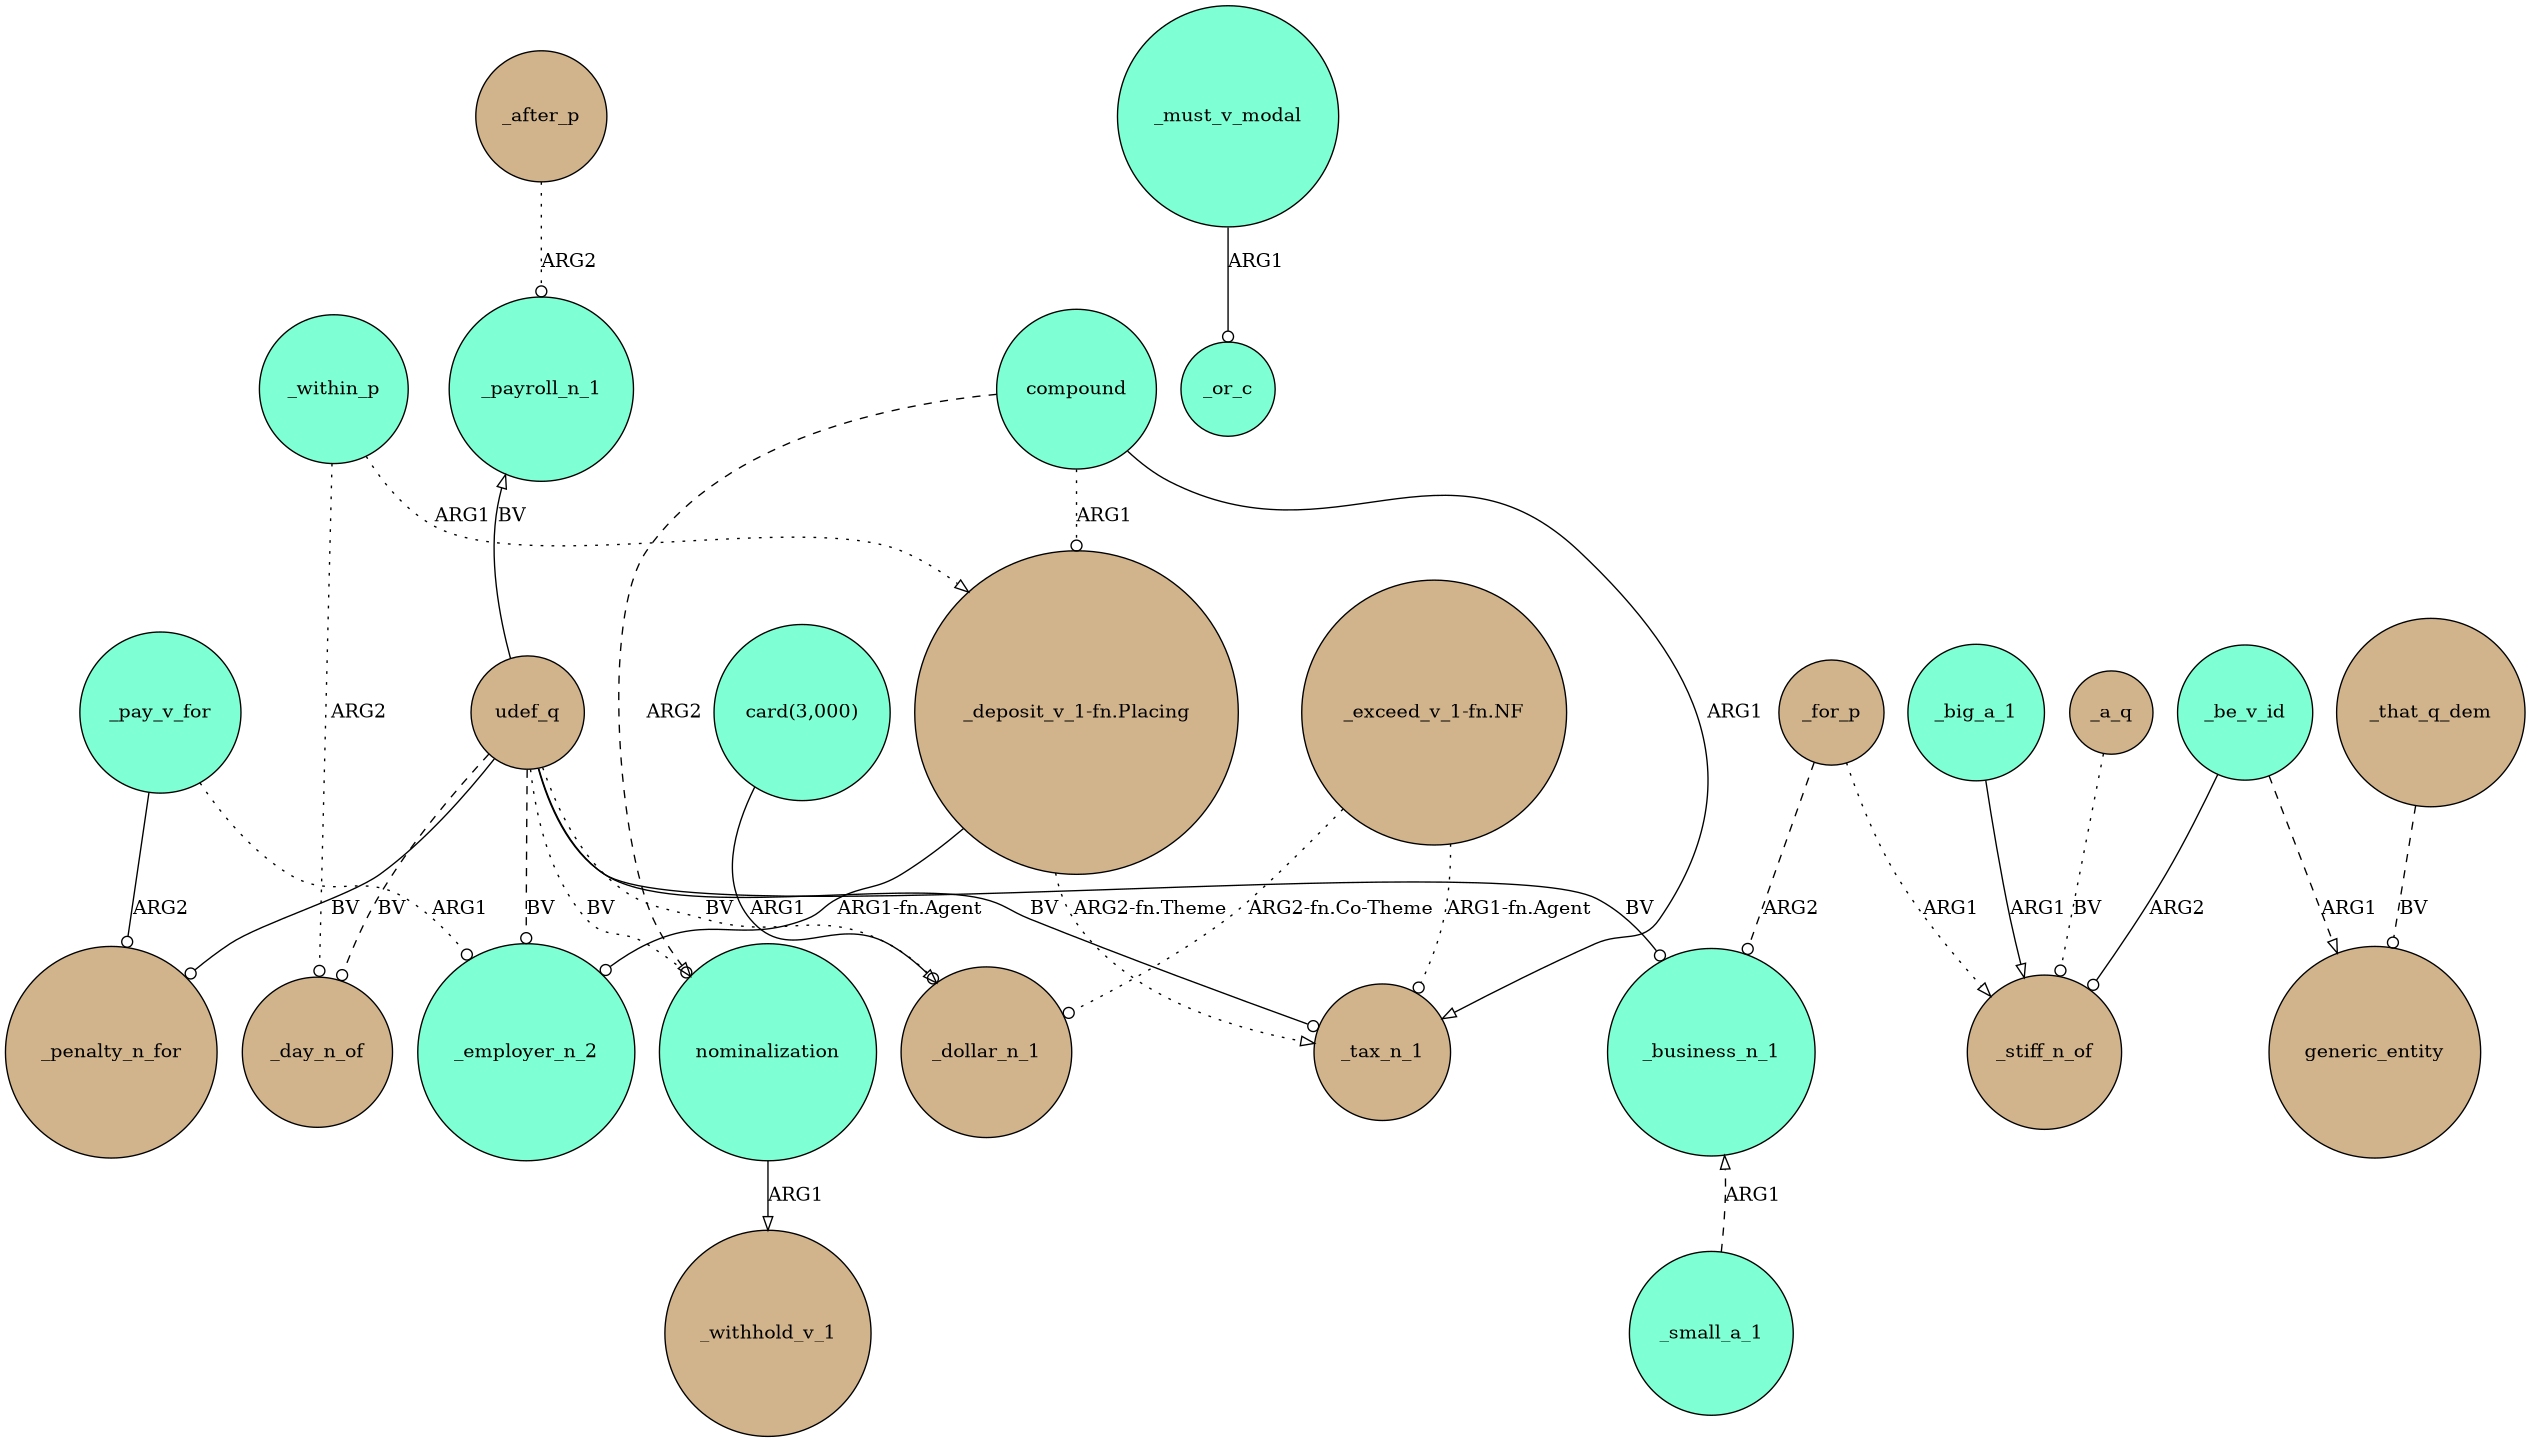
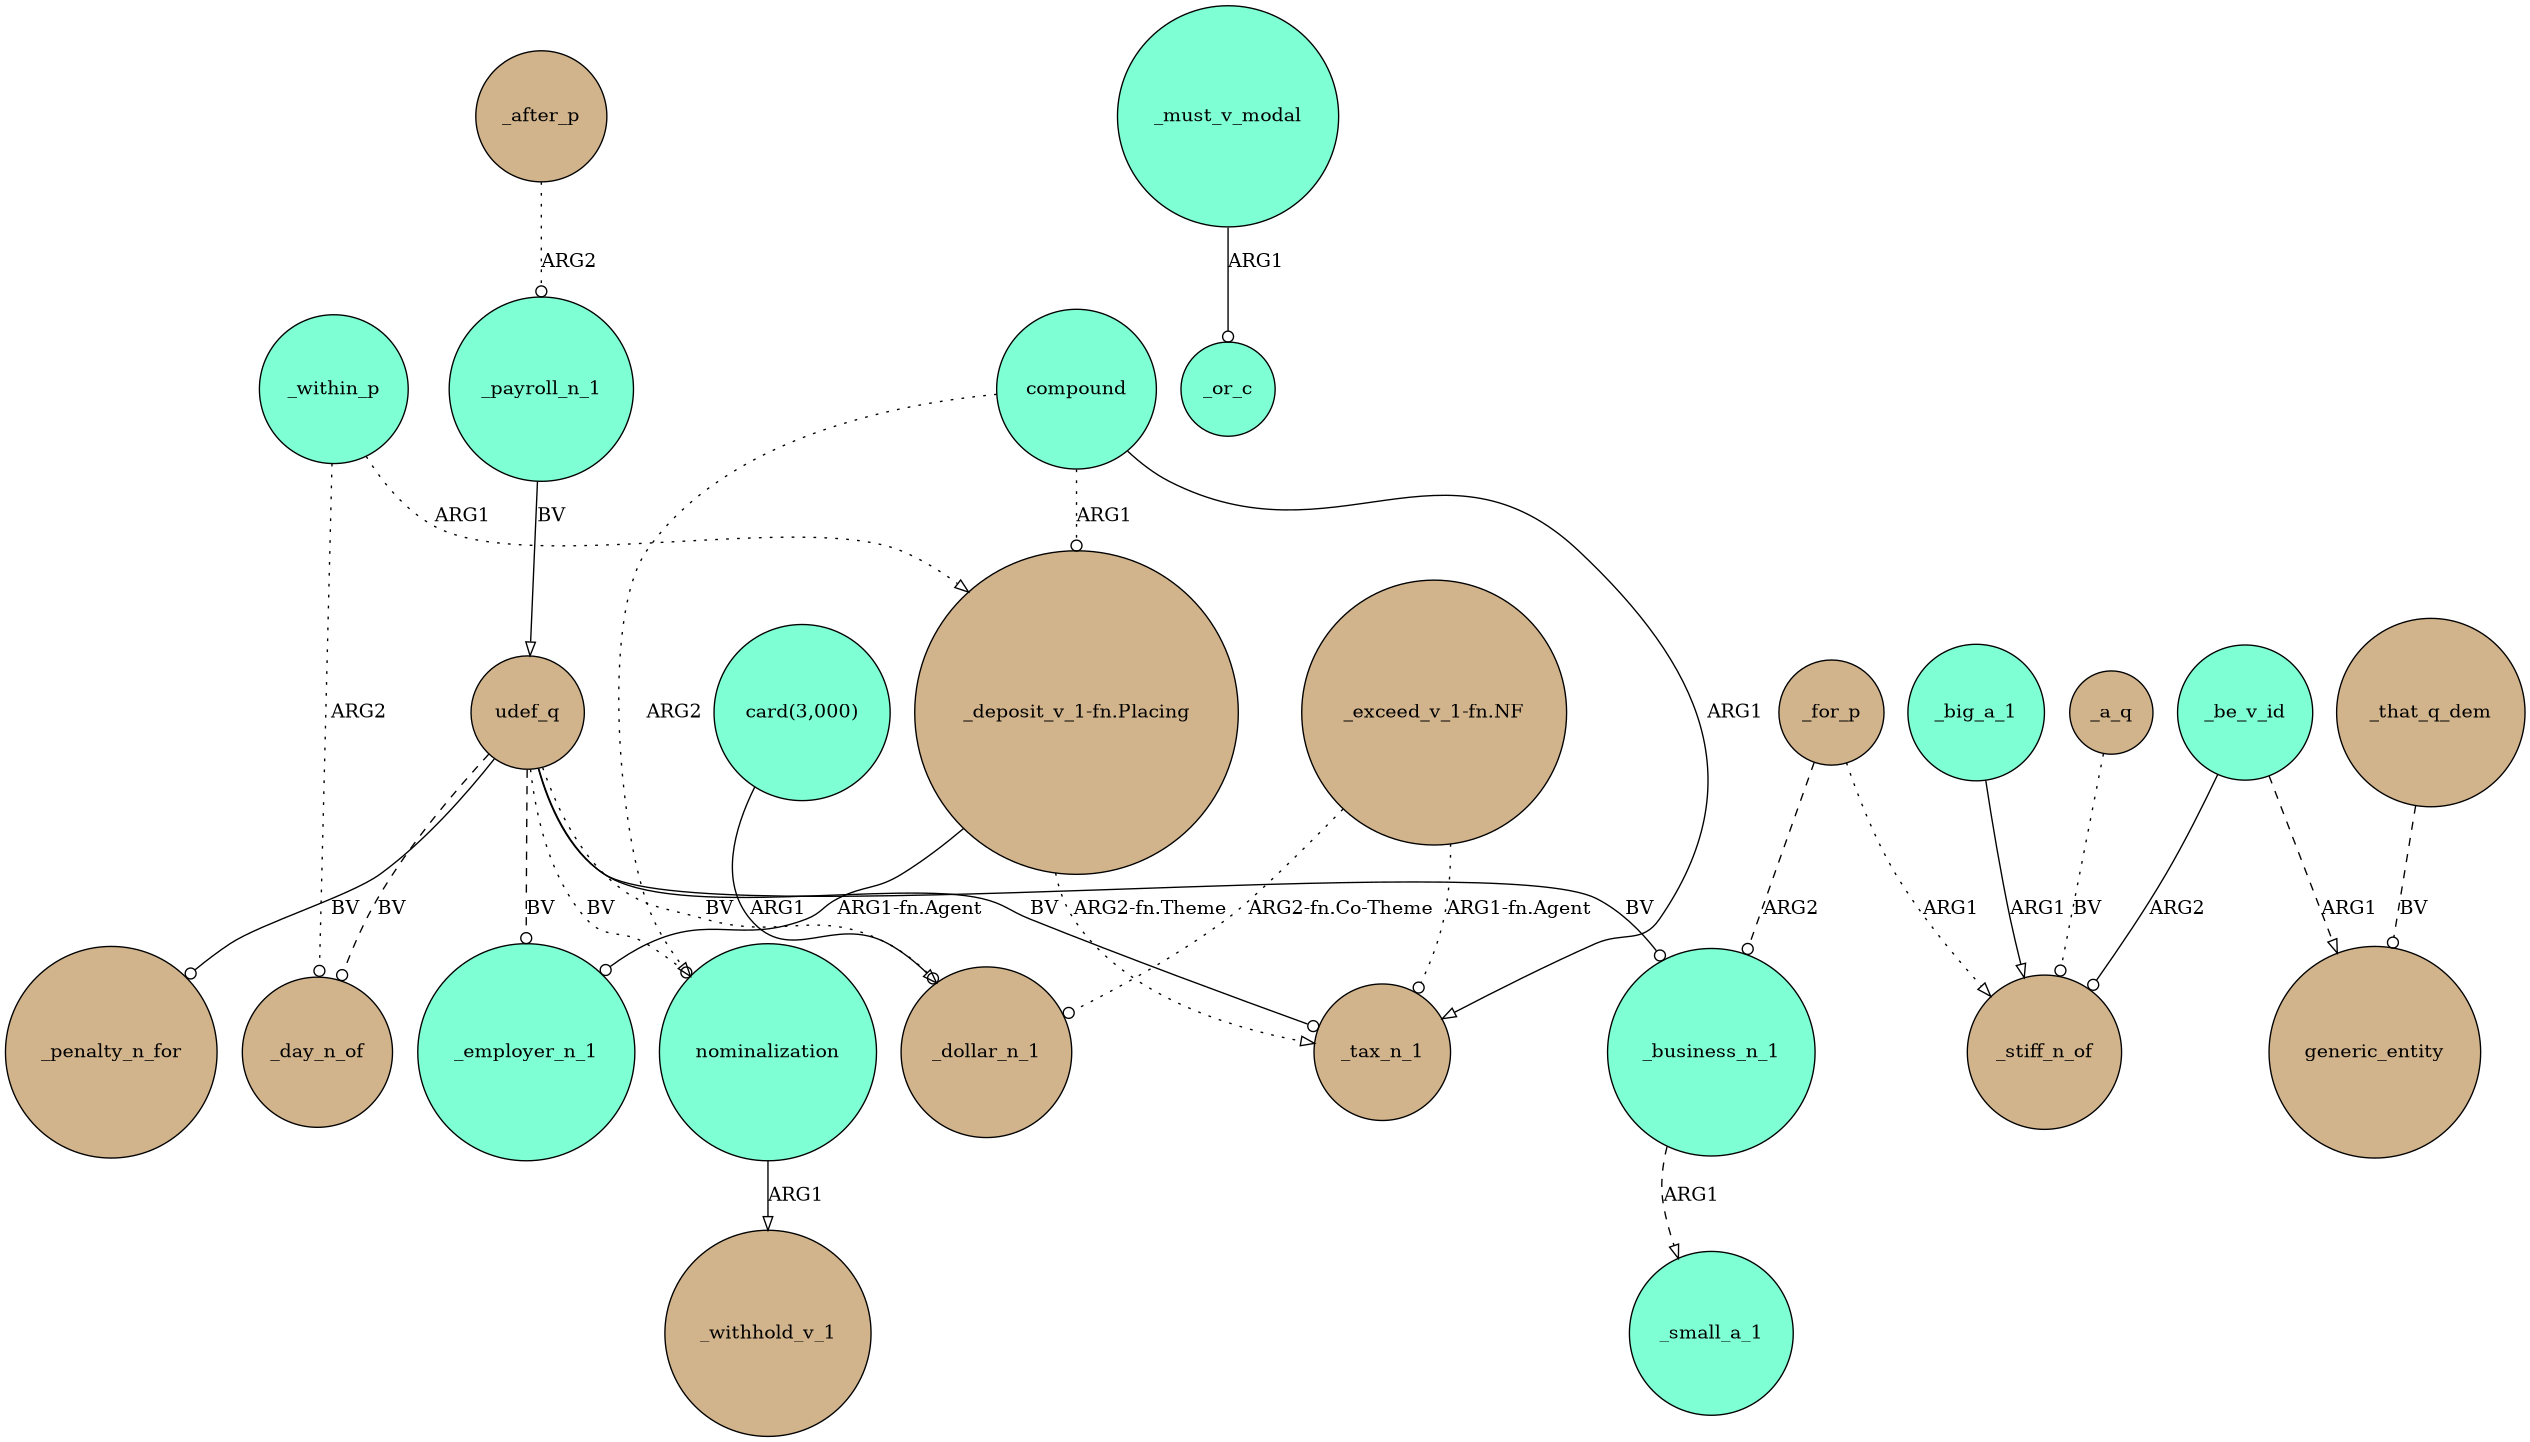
edge "compound" -> "nominalization": style dashed -> dotted
edge "udef_q" -> "_payroll_n_1": reversed
node "_pay_v_for": removed
node "_employer_n_2": label "_employer_n_2" -> "_employer_n_1"
edge "_small_a_1" -> "_business_n_1": reversed
